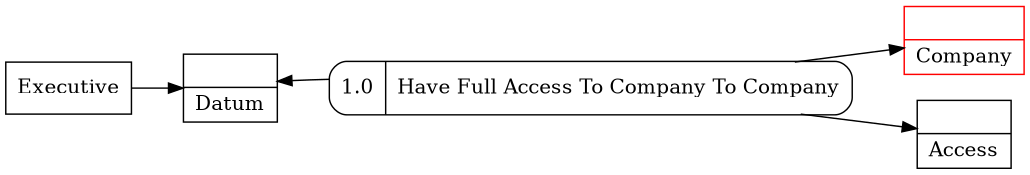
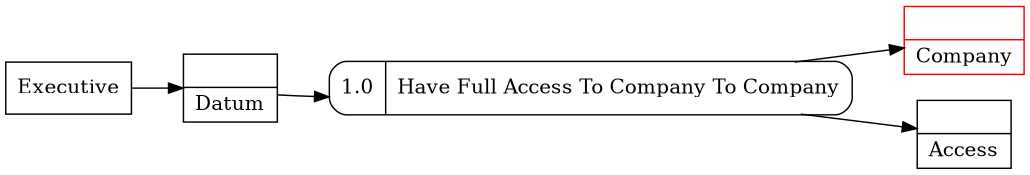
edge "1.0" -> "Datum": reversed
